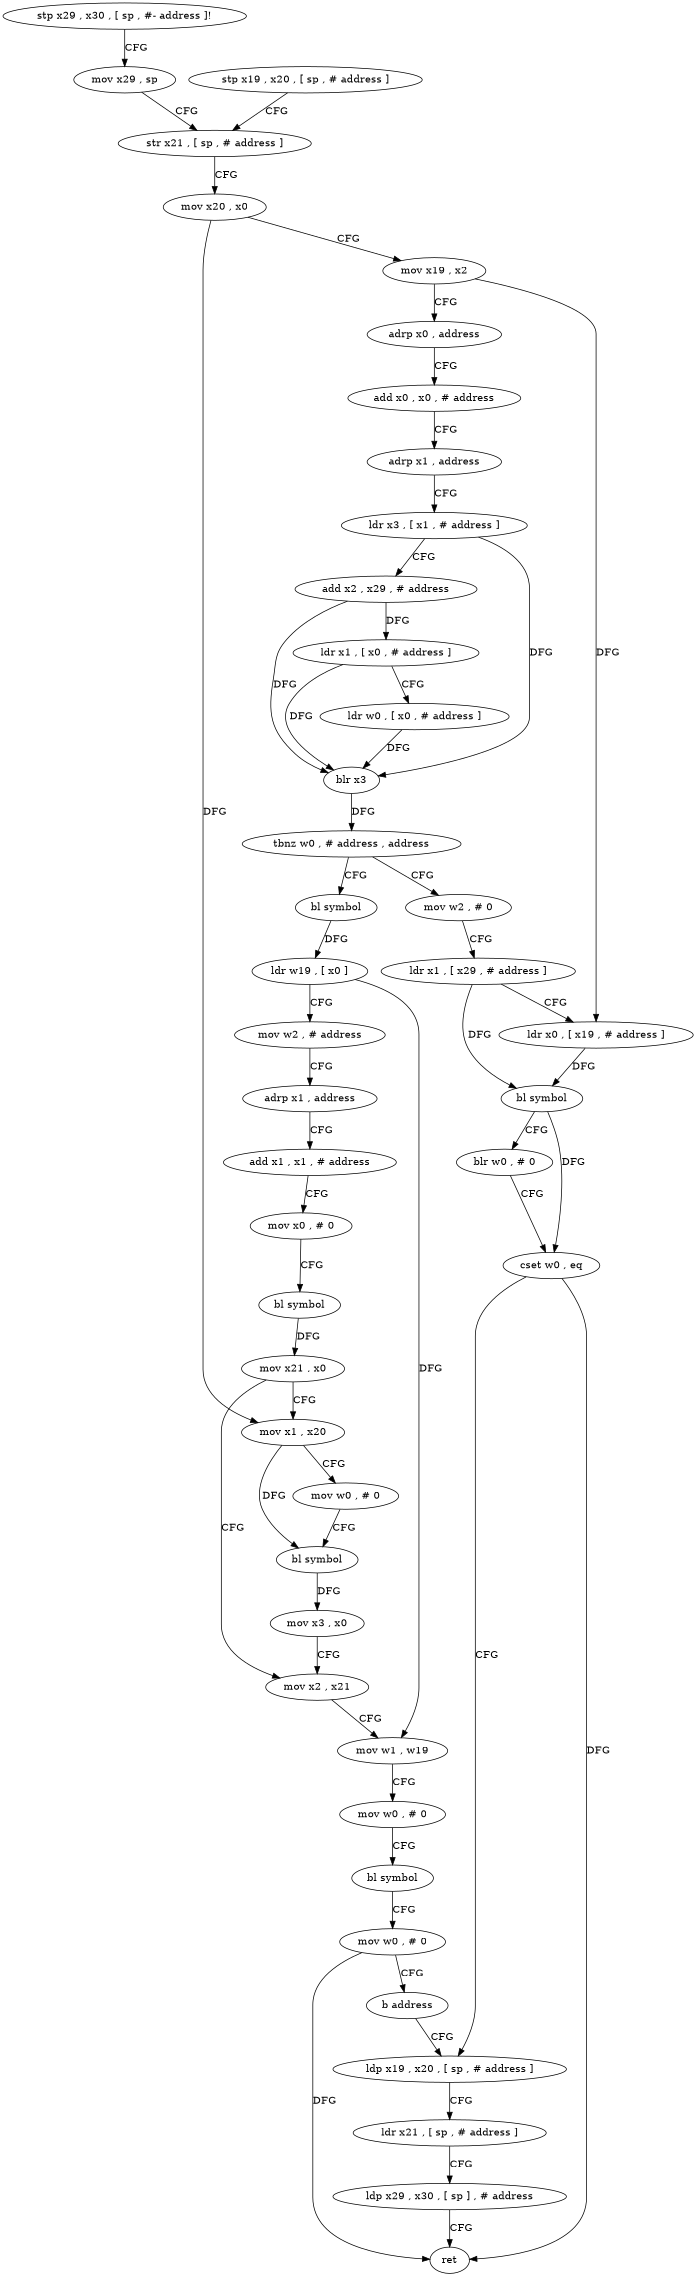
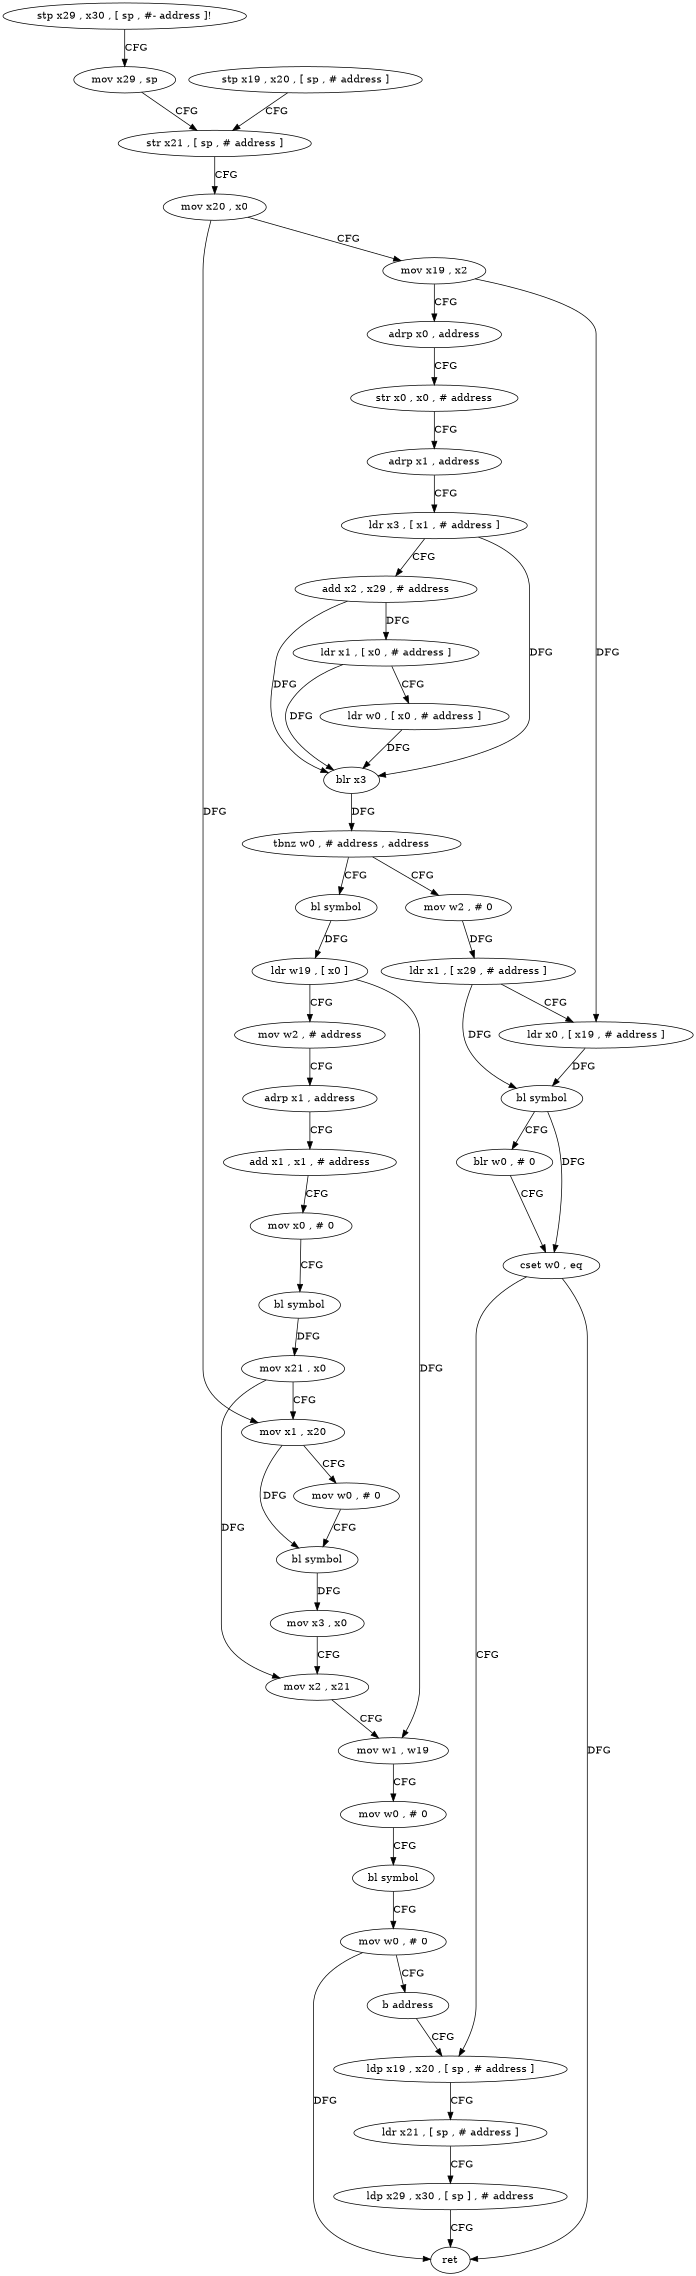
node "add x0 , x0 , # address": label "add x0 , x0 , # address" -> "str x0 , x0 , # address"
edge "mov w2 , # 0" -> "ldr x1 , [ x29 , # address ]": label "CFG" -> "DFG"
edge "mov x21 , x0" -> "mov x2 , x21": label "CFG" -> "DFG"
